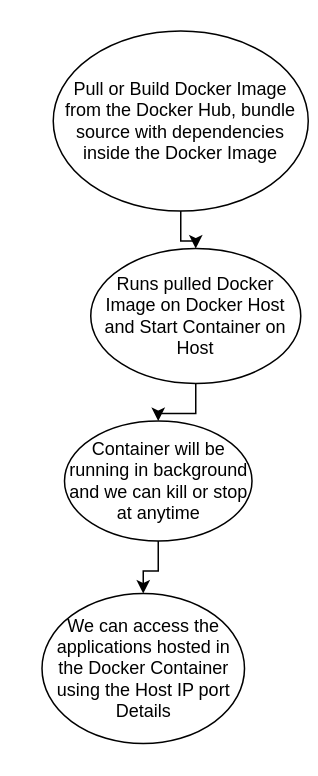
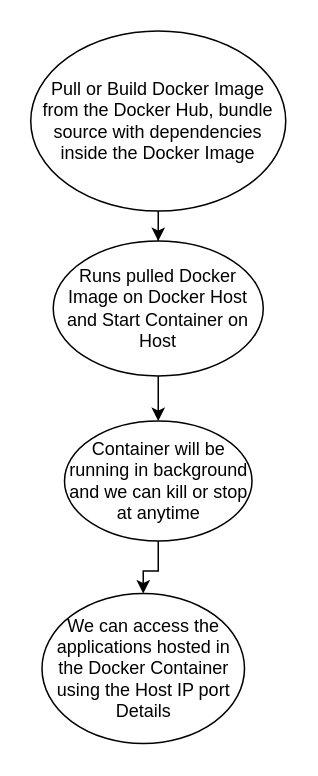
node "Pull or Build Docker Image from the Docker Hub, bundle source with dependencies inside the Docker Image": moved (181, 121) -> (158, 121)
node "Runs pulled Docker Image on Docker Host and Start Container on Host": moved (196, 316) -> (158, 308)
